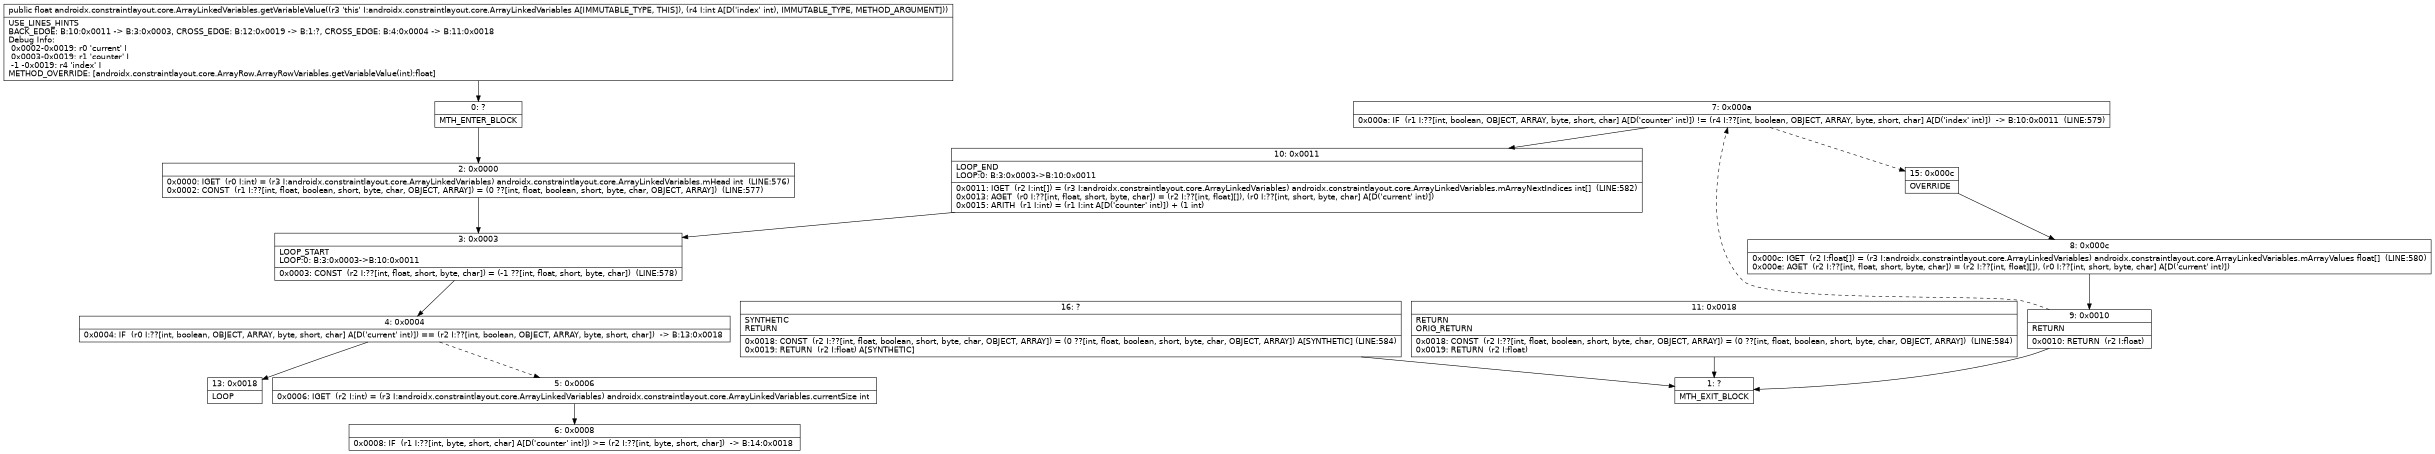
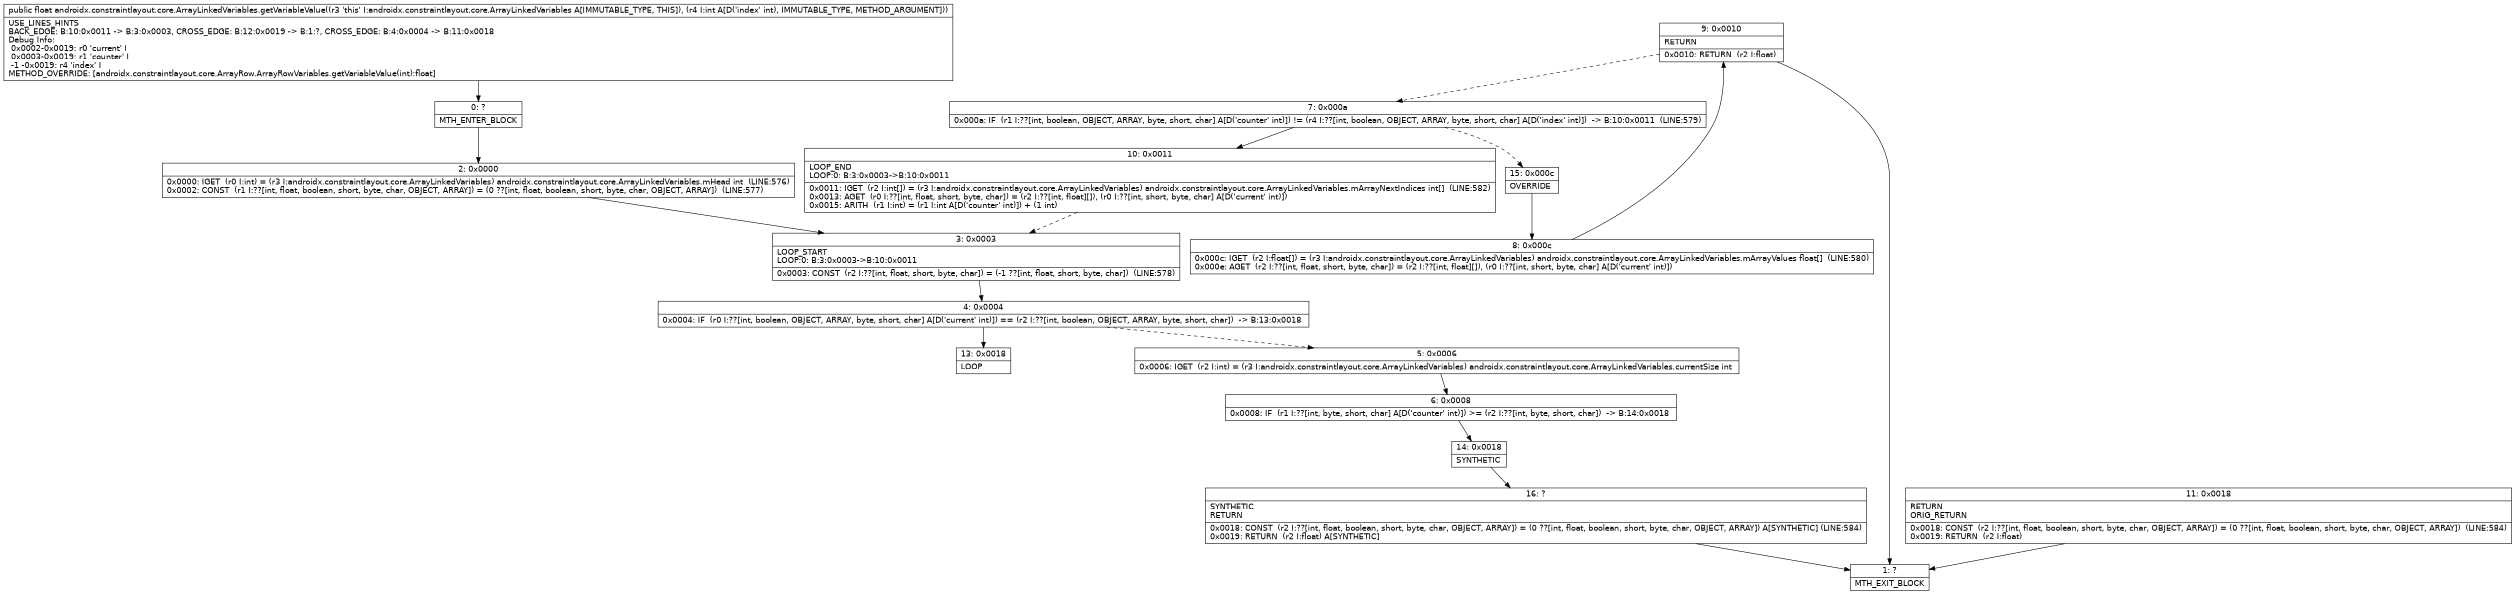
edge "10: 0x0011" -> "3: 0x0003": style solid -> dashed
node "14: 0x0018": added
